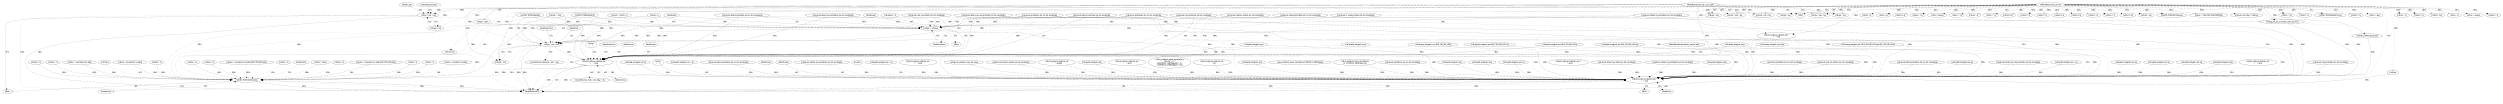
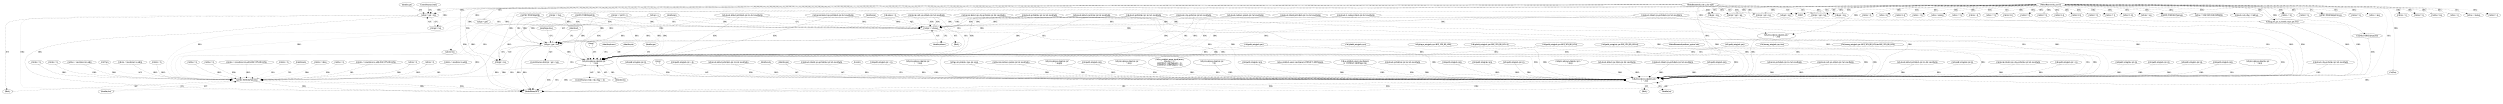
edge "(MethodParameterIn,const u_char *pptr)" -> "(MethodReturn,RET)": added, label "DDG:"
